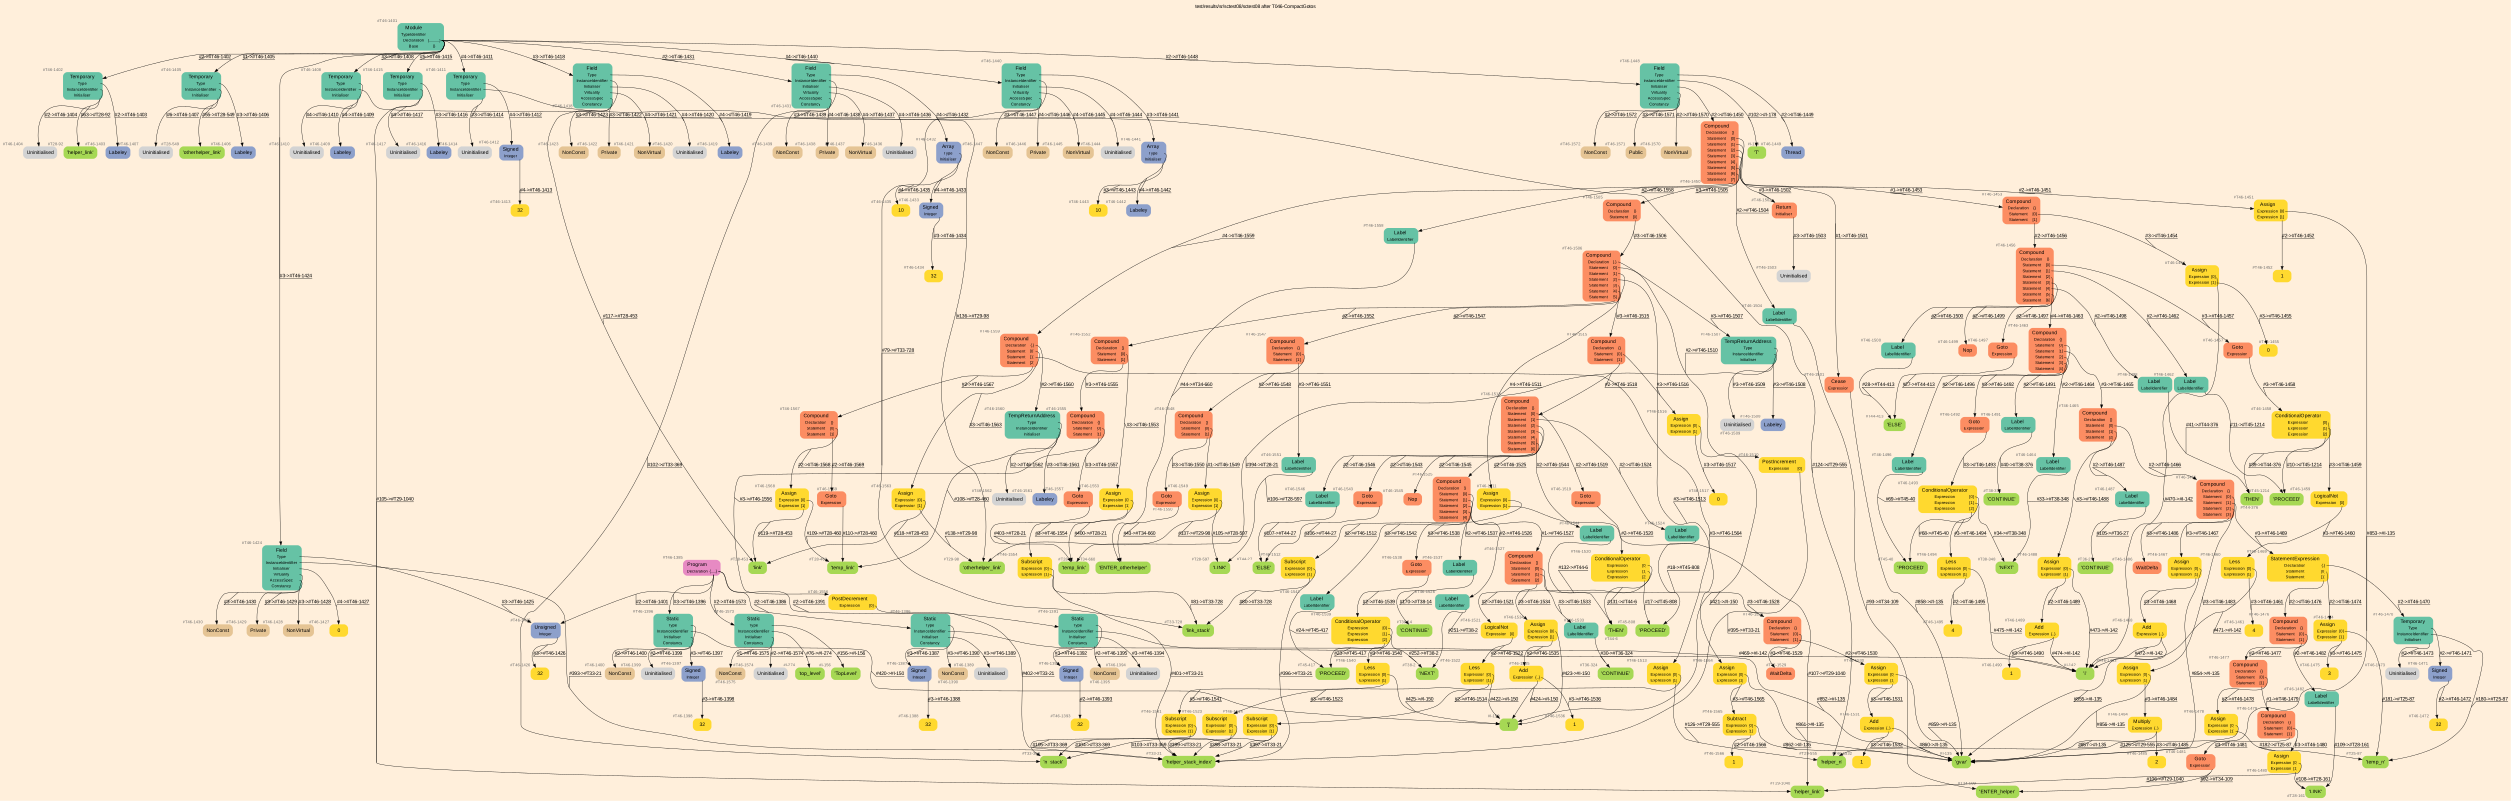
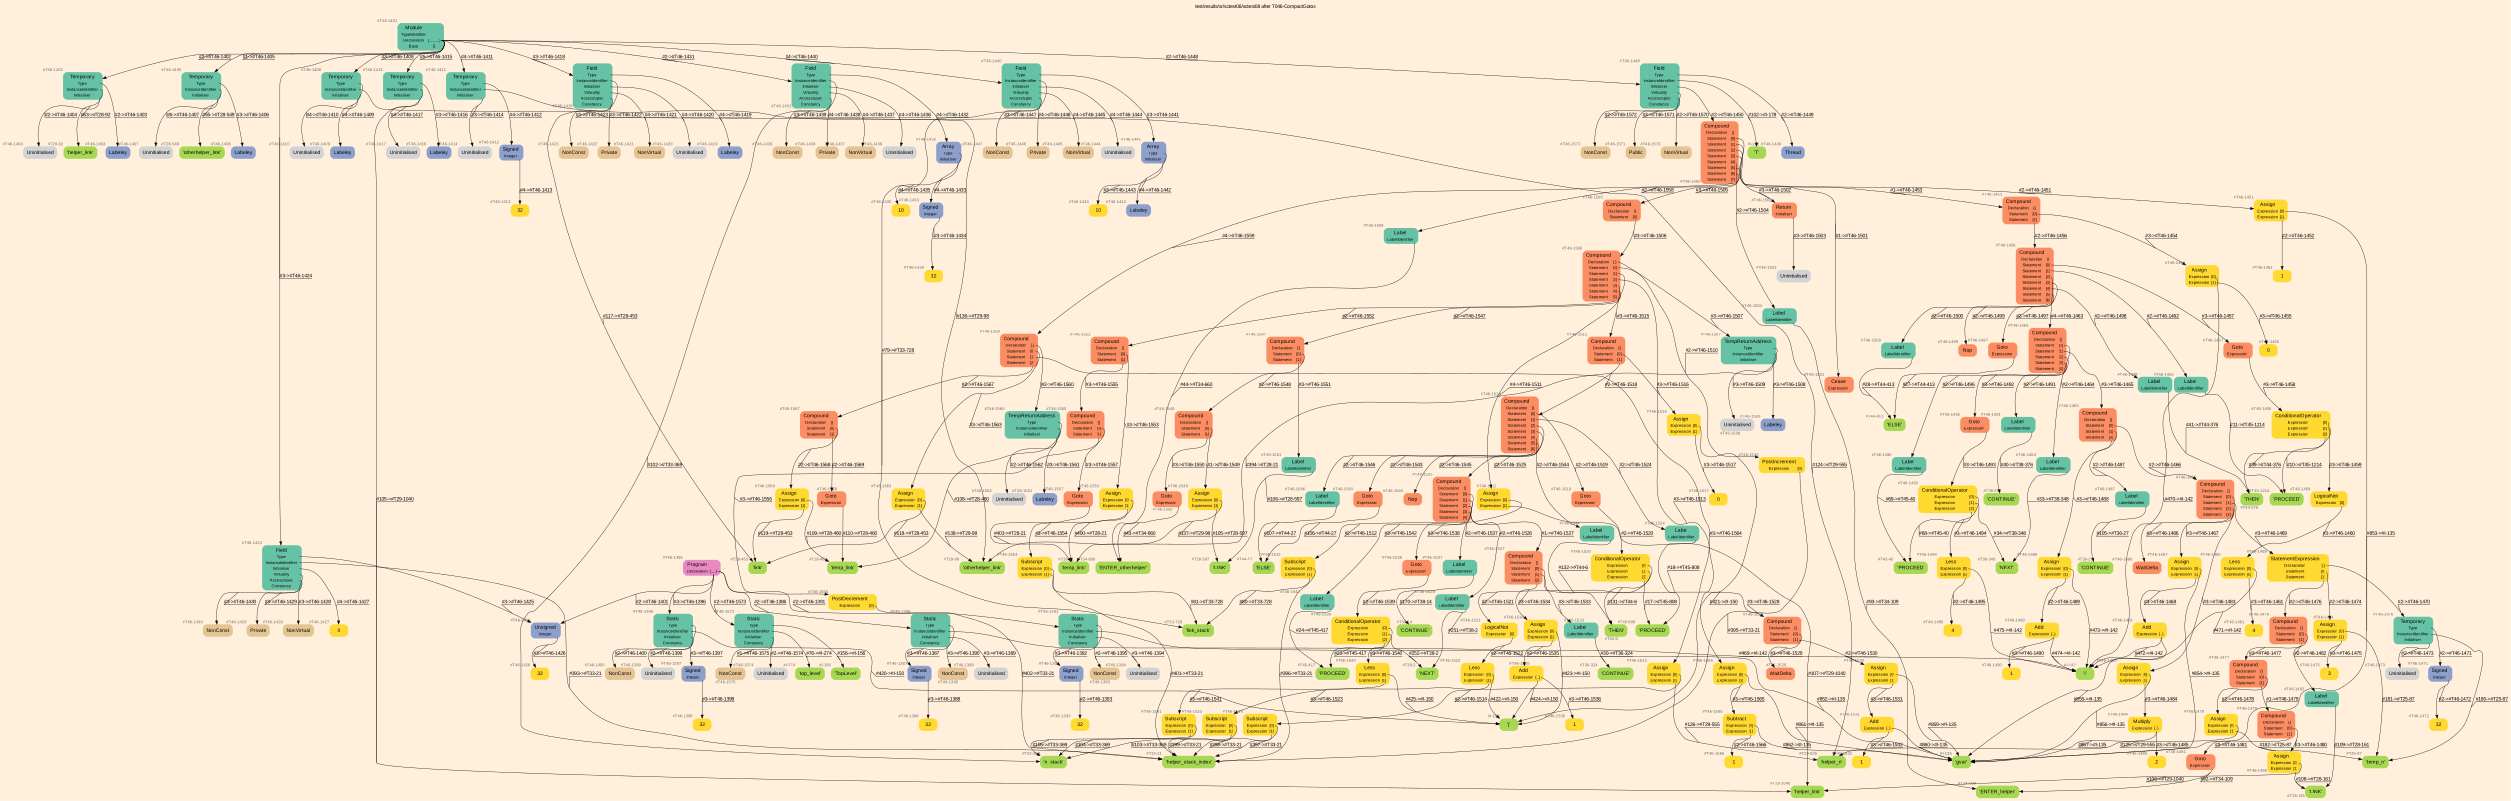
edge "Cease" -> "'gvar'": removed, label "#858->#I-135"
